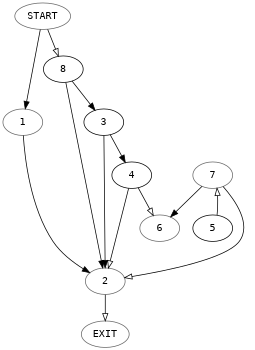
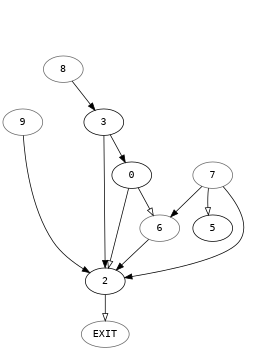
node "START": removed
node "8": color black -> gray40
node "1": label "1" -> "9"
edge "8" -> "2": now "6" -> "2"
node "4": label "4" -> "0"
edge "5" -> "7": reversed
edge "7" -> "2": arrowhead onormal -> normal
node "2": color gray40 -> black
